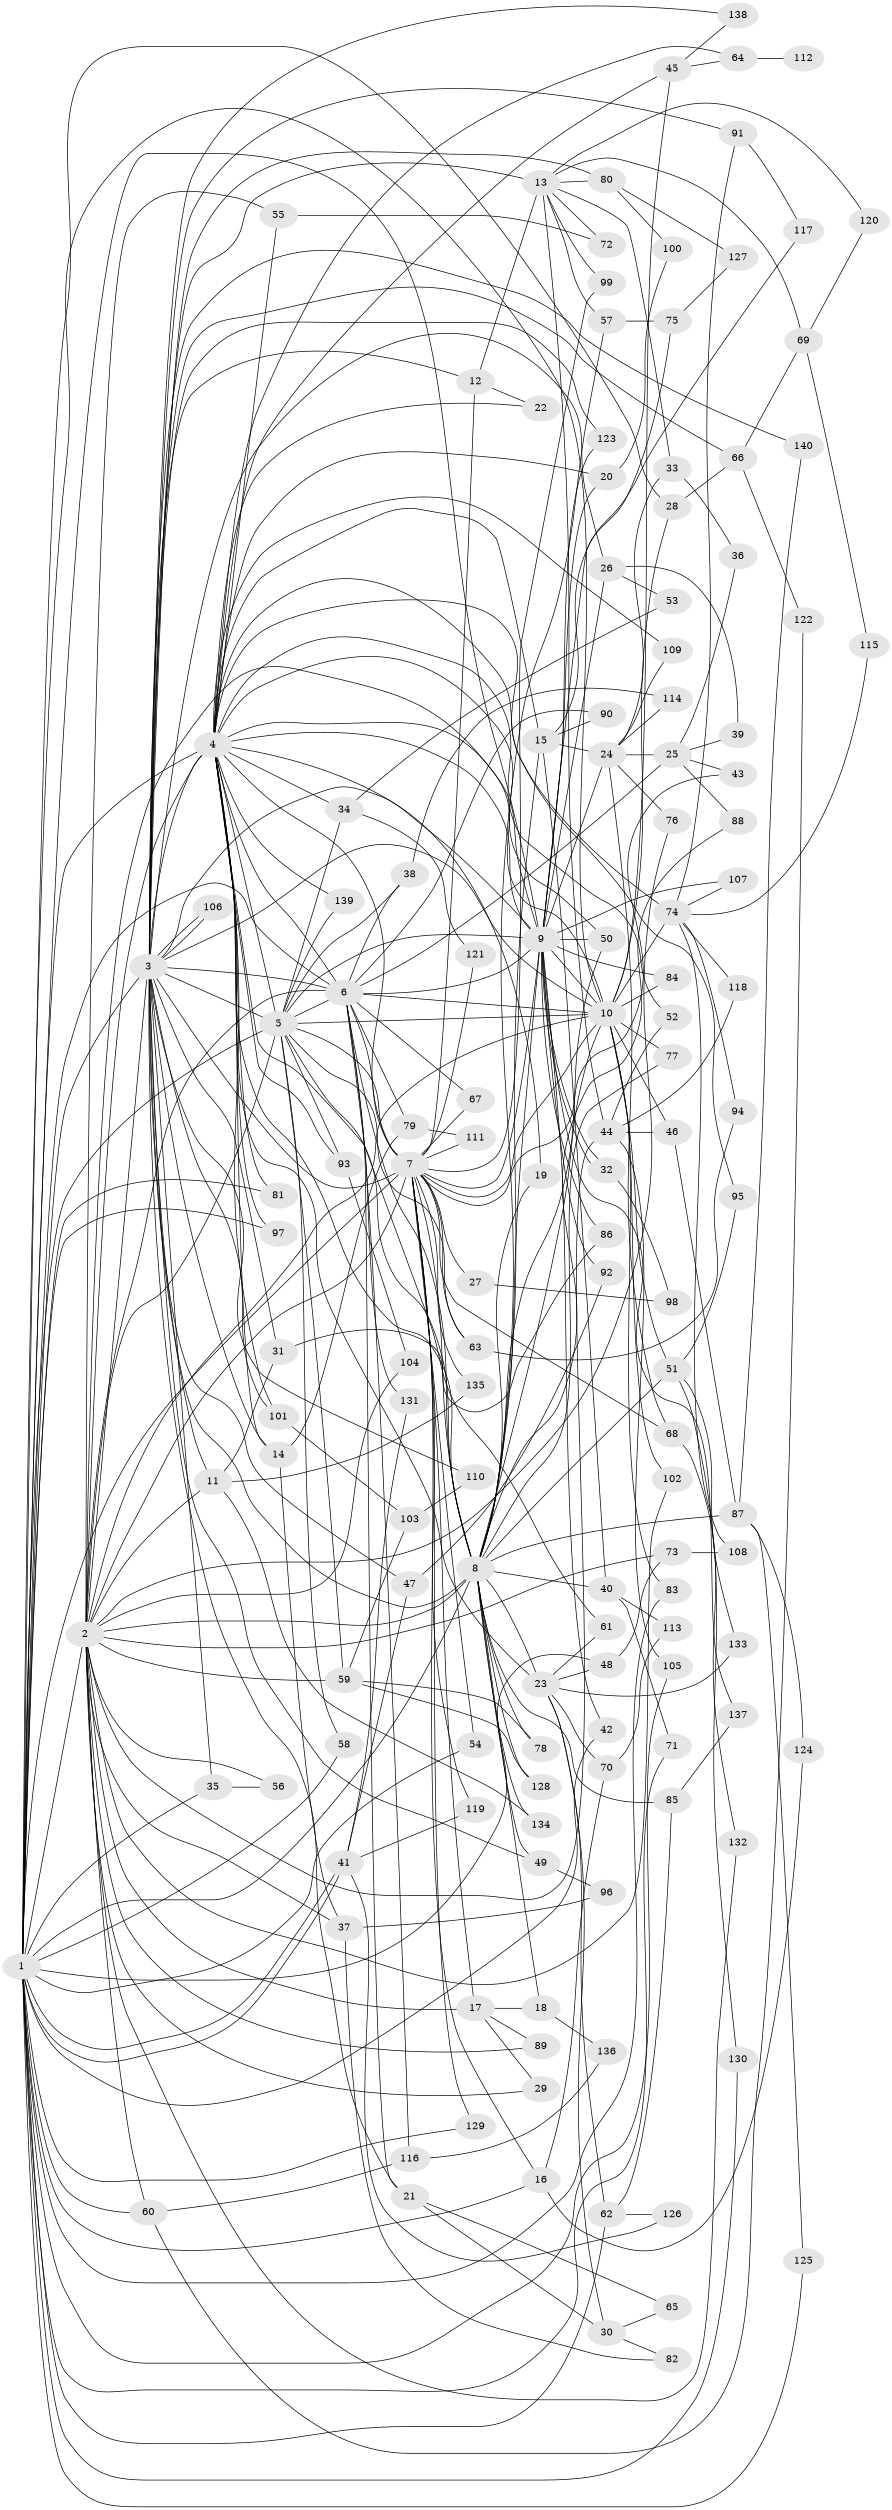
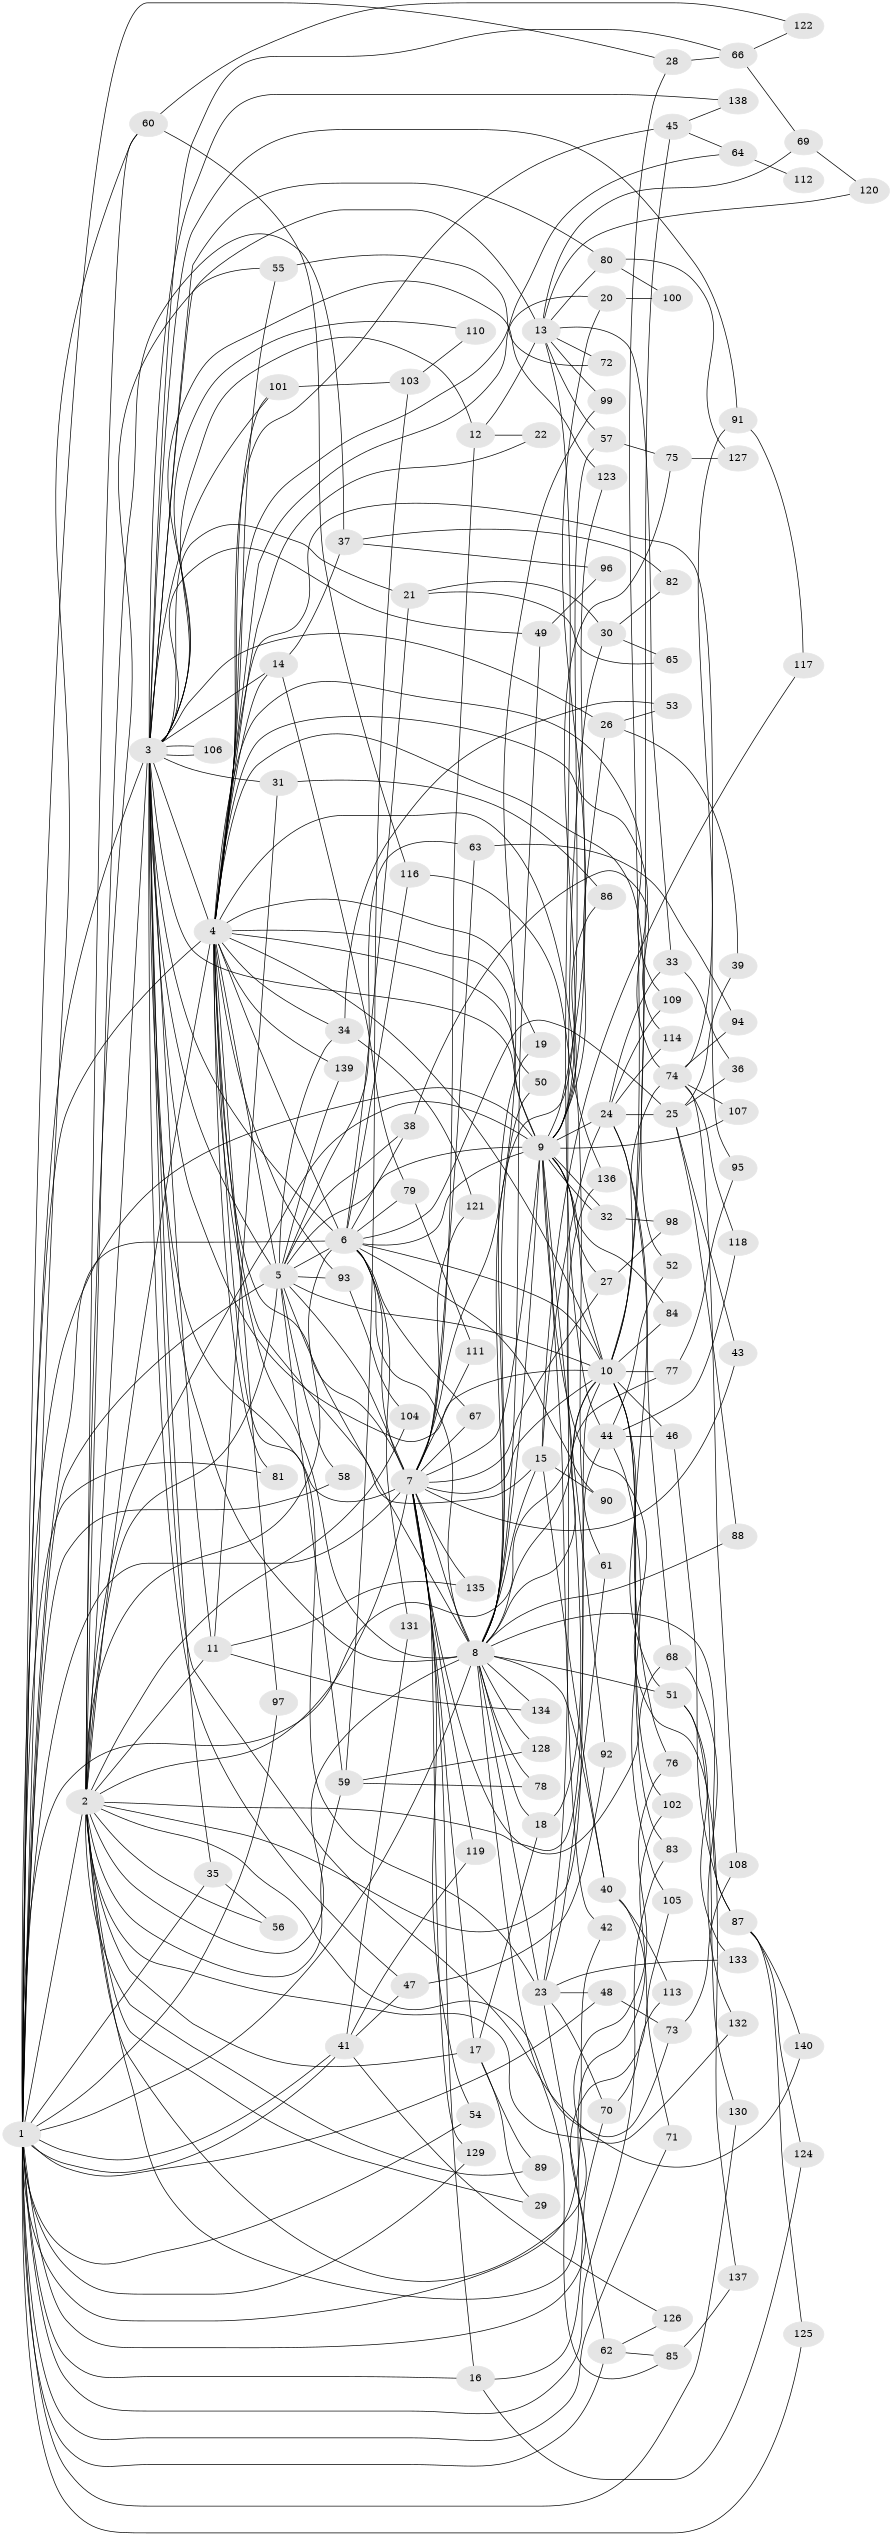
node "115": removed
edge "9" -- "50": now "9" -- "27"
edge "95" -- "51": now "95" -- "77"
